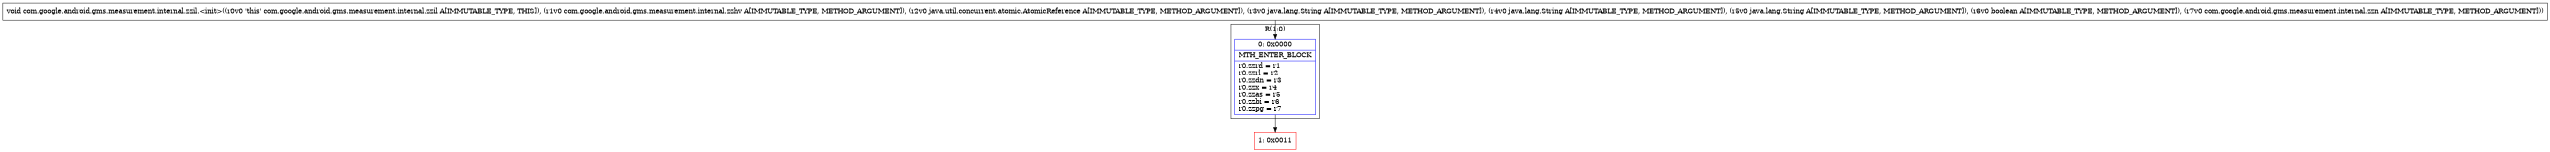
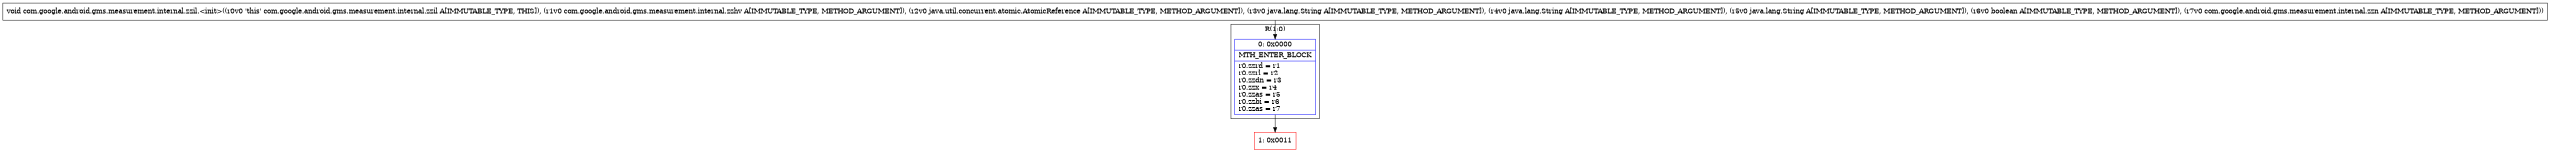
node "0: 0x0000": text "r0.zzpg = r7" -> "r0.zzas = r7"
